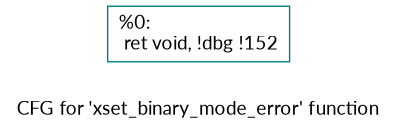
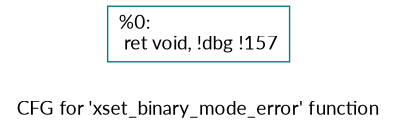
node "%0:": text "ret void, !dbg !152" -> "ret void, !dbg !157"
